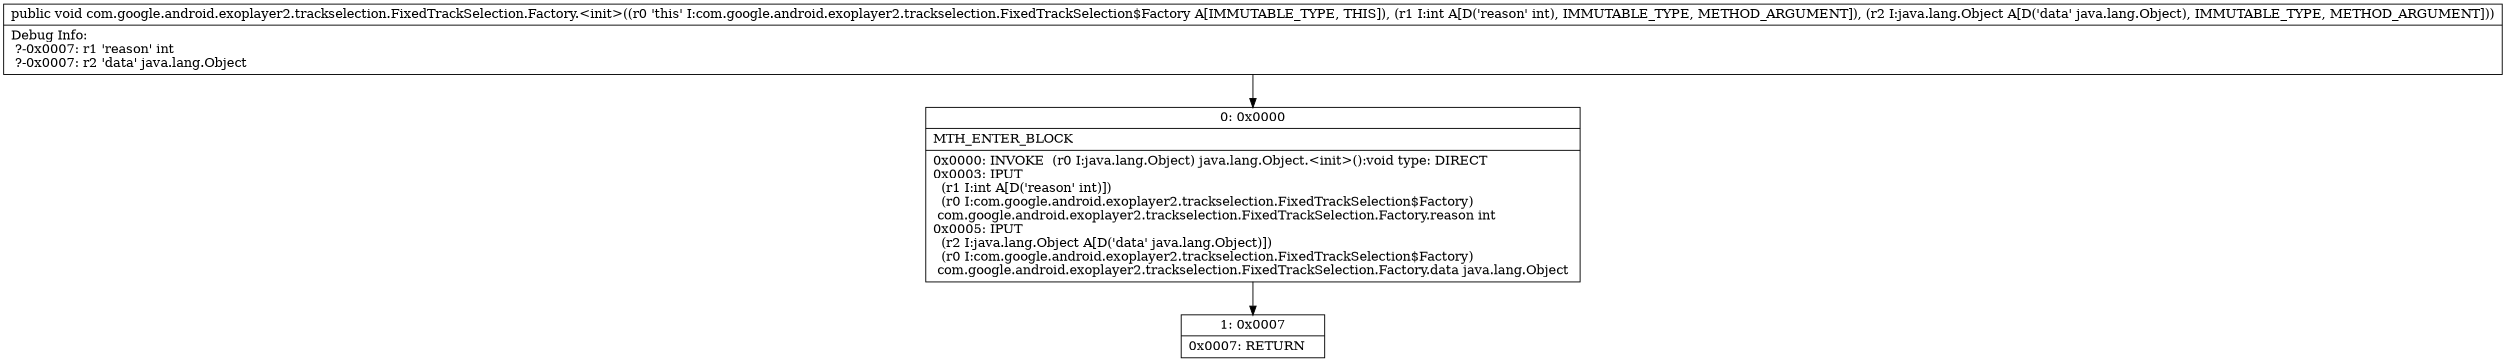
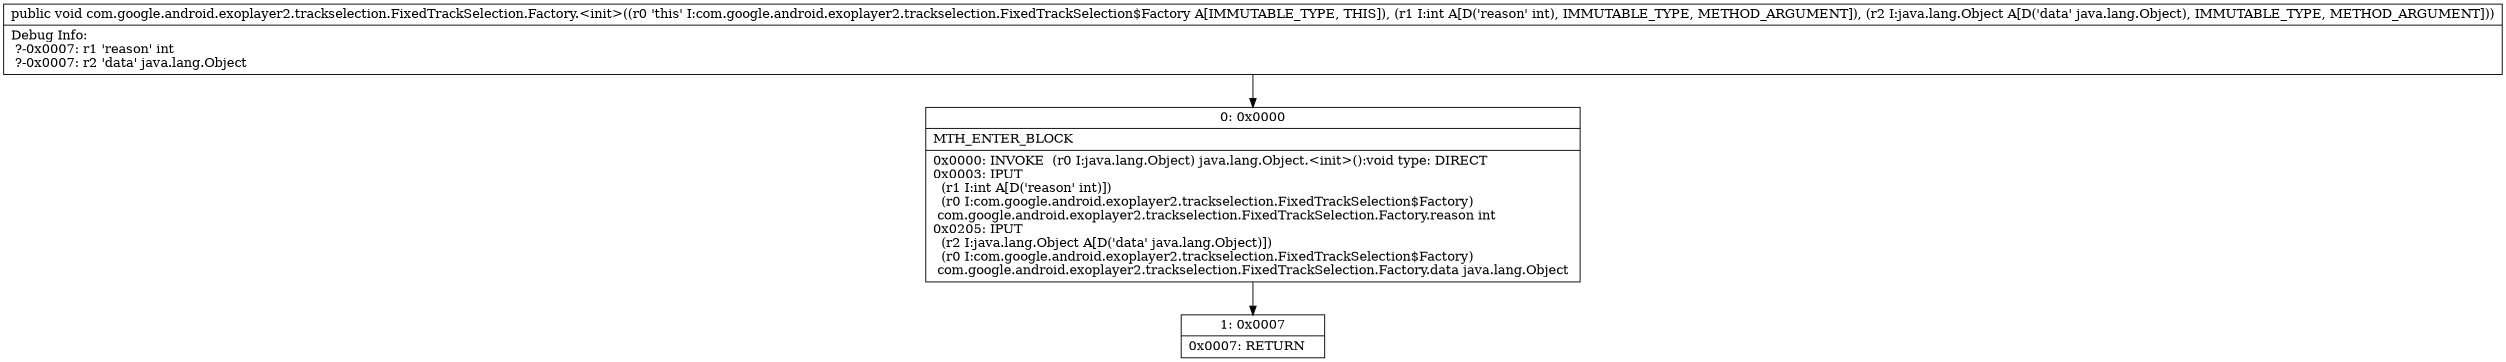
node "0: 0x0000": text "0x0005: IPUT" -> "0x0205: IPUT"
